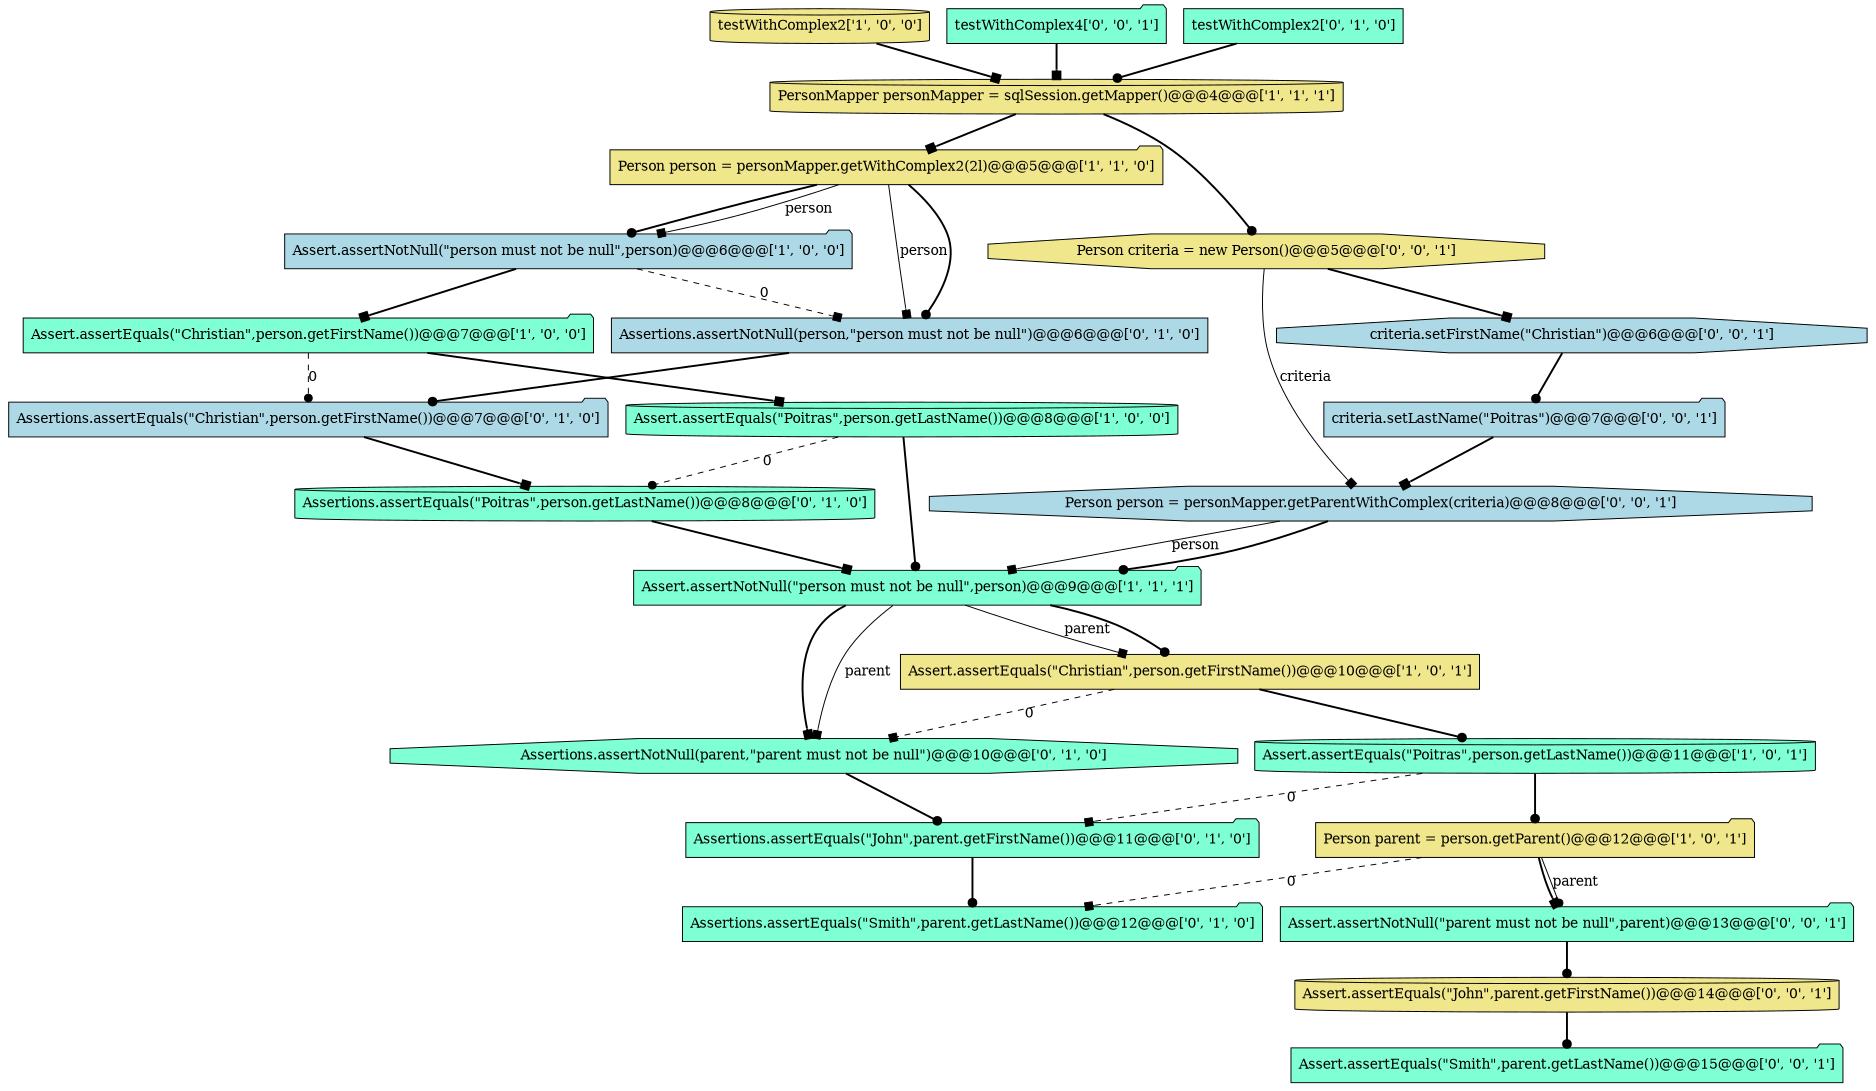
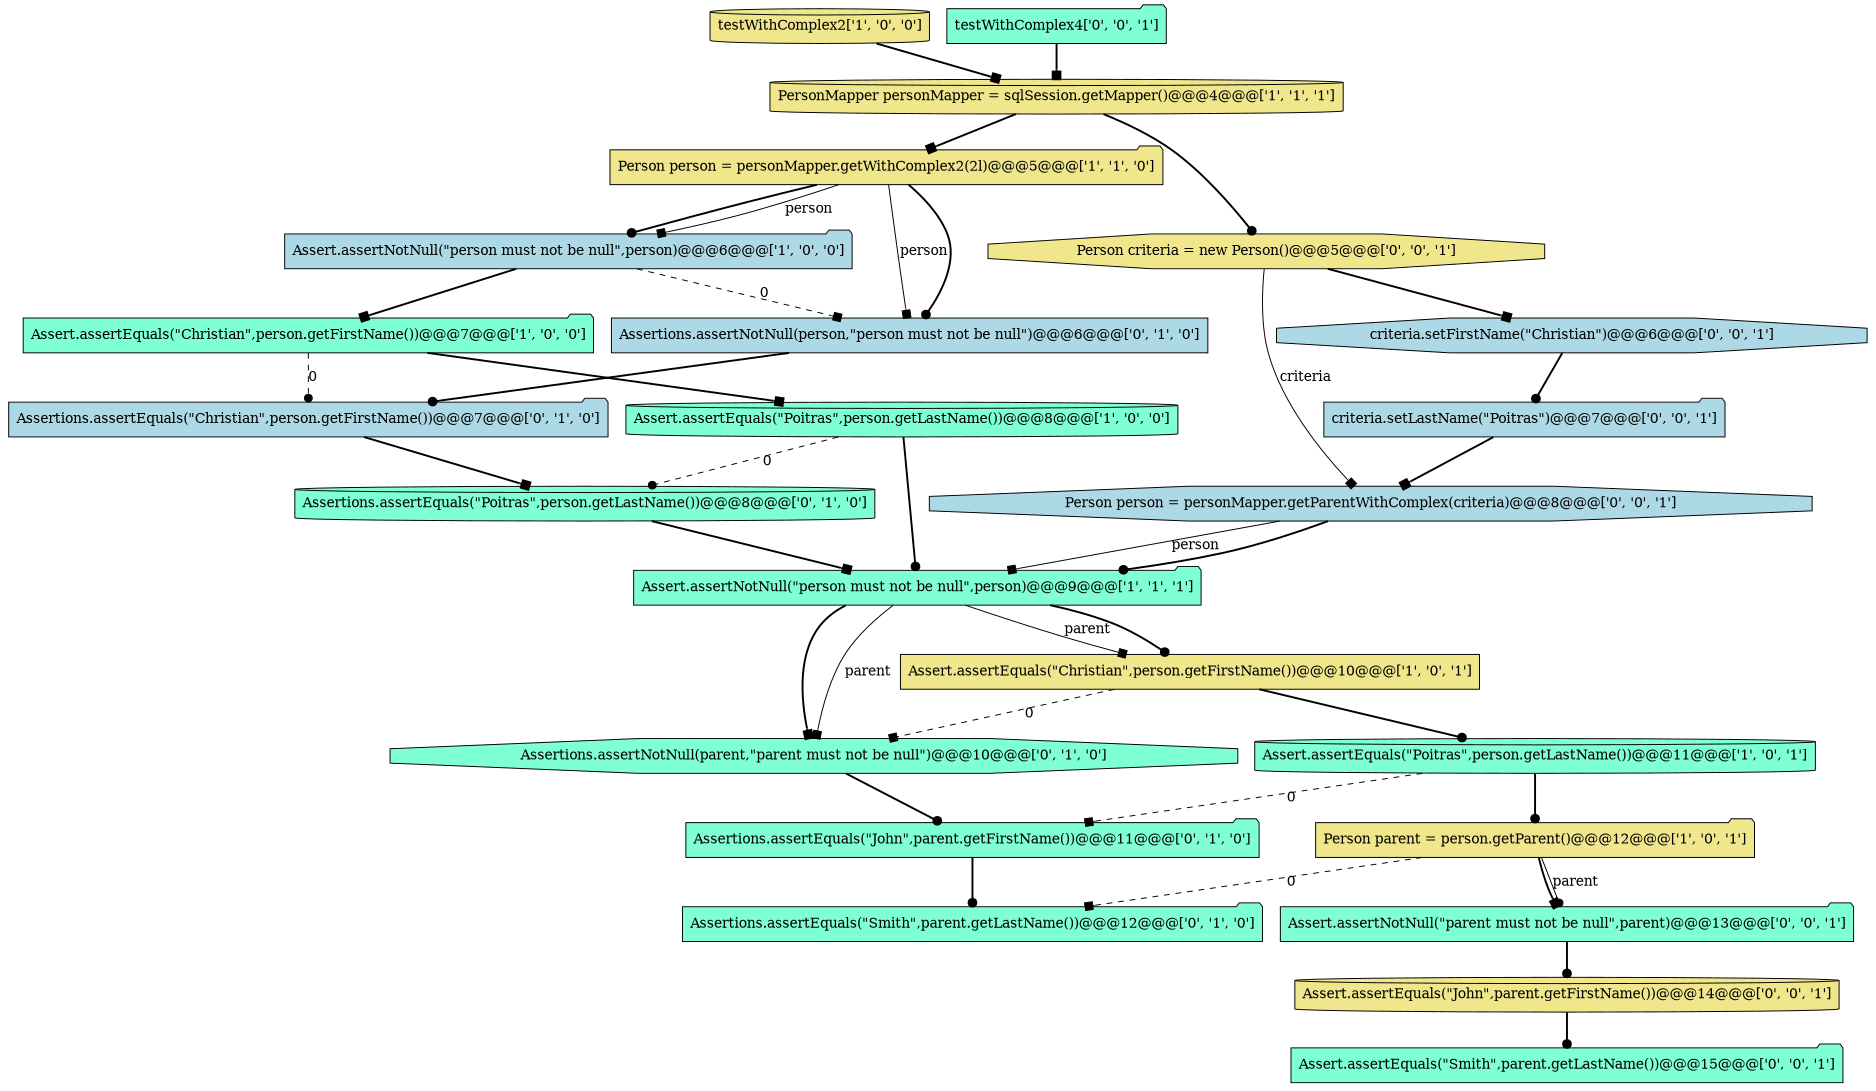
node "testWithComplex2['0', '1', '0']": removed
